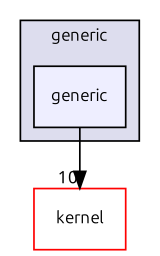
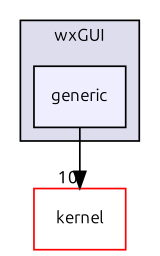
cluster "generic": label "generic" -> "wxGUI"
